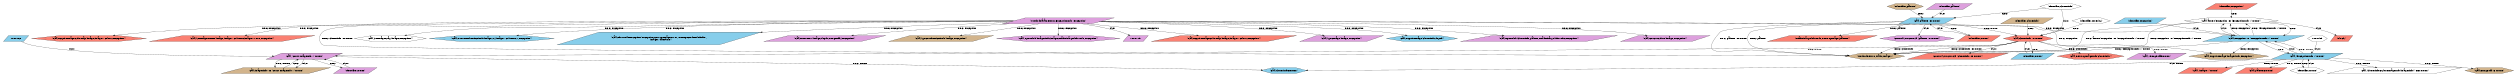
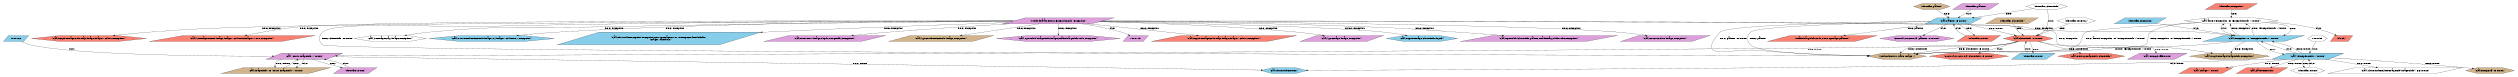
edge "(MethodParameterIn,ExceptionInfo *exception)" -> "(Call,AcquireImage(clone_info,depth))": label "DDG: exception" -> "NULL: exception"
edge "(Call,exception != (ExceptionInfo *) NULL)" -> "(MethodReturn,static Image *)": label "DDG: (ExceptionInfo *) NULL" -> "NULL: (ExceptionInfo *) NULL"
node "(ControlStructure,if (clone_info != NULL))": shape parallelogram -> hexagon
